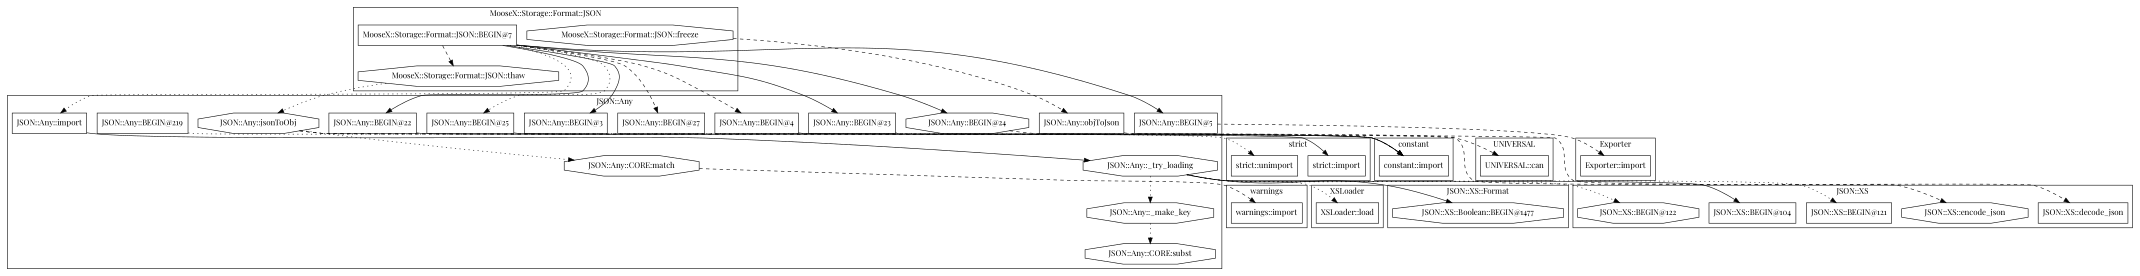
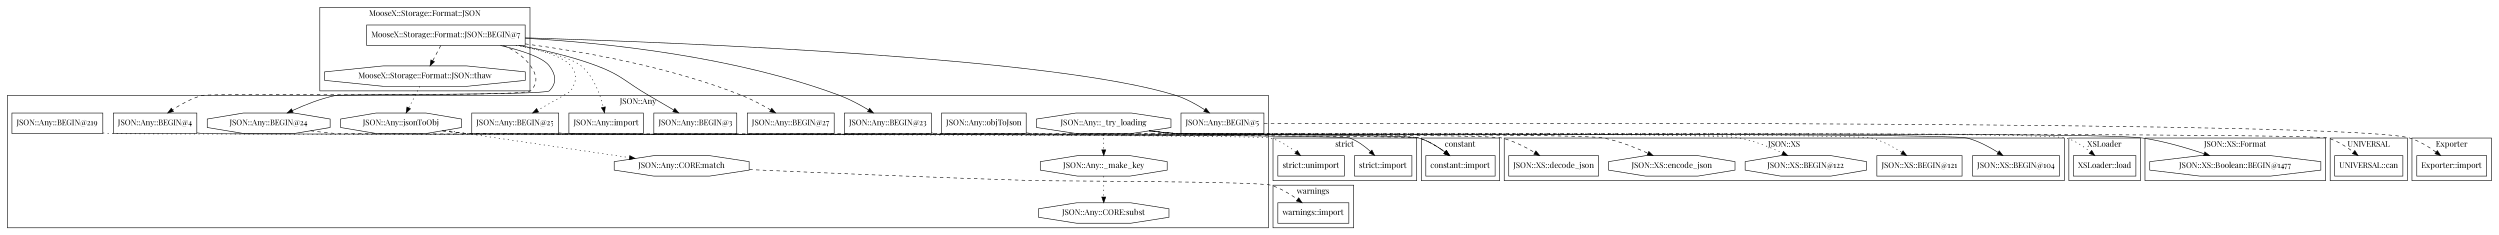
node "MooseX::Storage::Format::JSON::freeze": removed
node "JSON::Any::BEGIN@22": removed
edge "JSON::Any::import" -> "JSON::Any::_try_loading": removed
